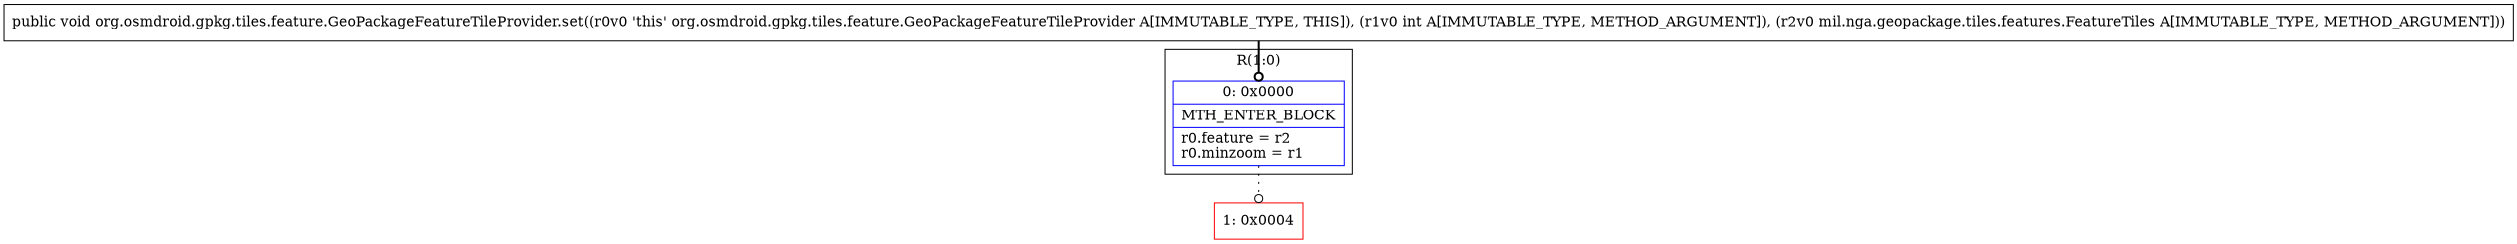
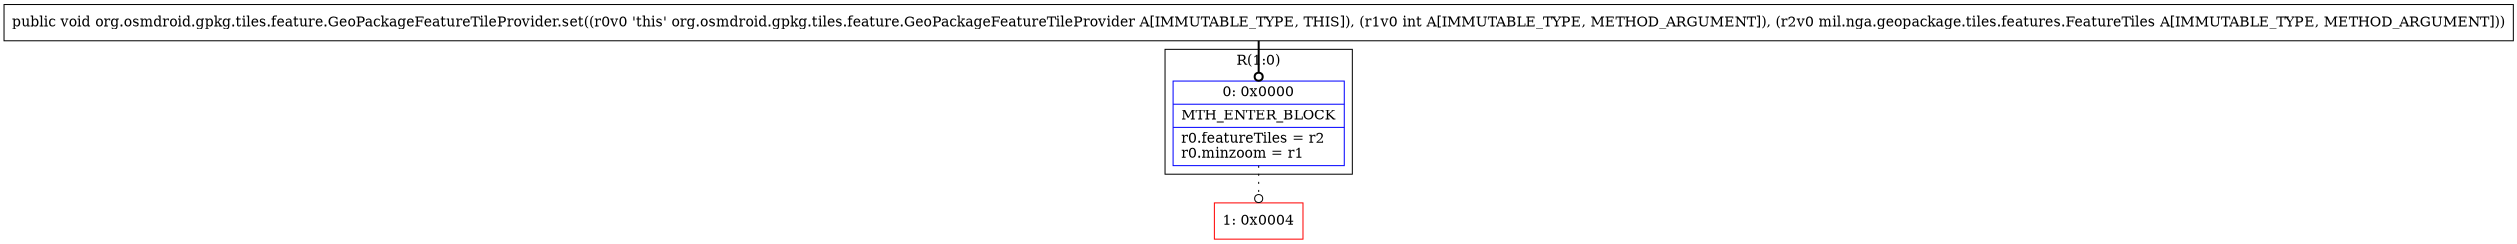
node "0: 0x0000": text "r0.feature = r2" -> "r0.featureTiles = r2"
